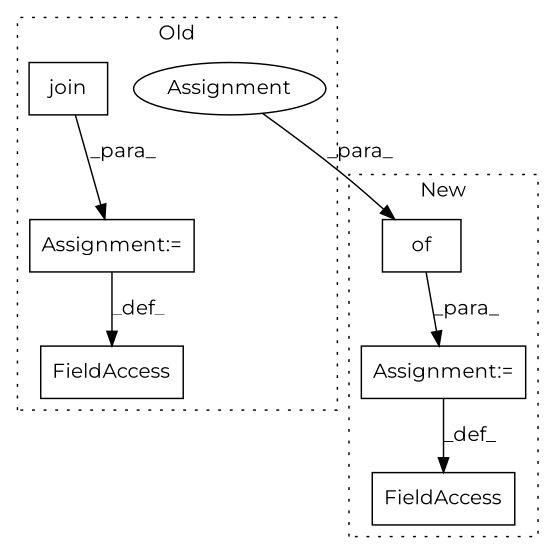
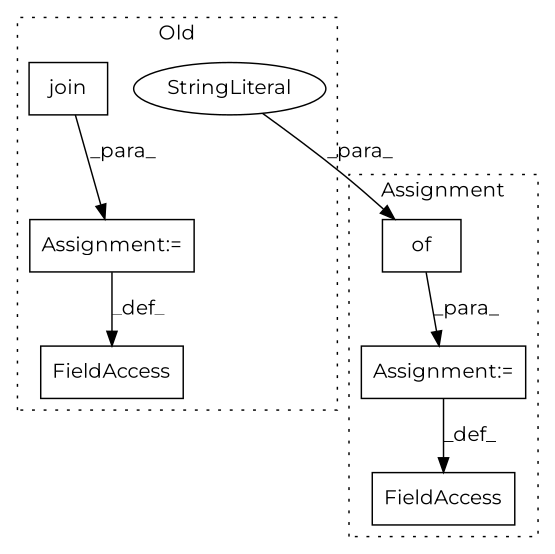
node "Assignment": label "Assignment" -> "StringLiteral"
cluster "New": label "New" -> "Assignment"
